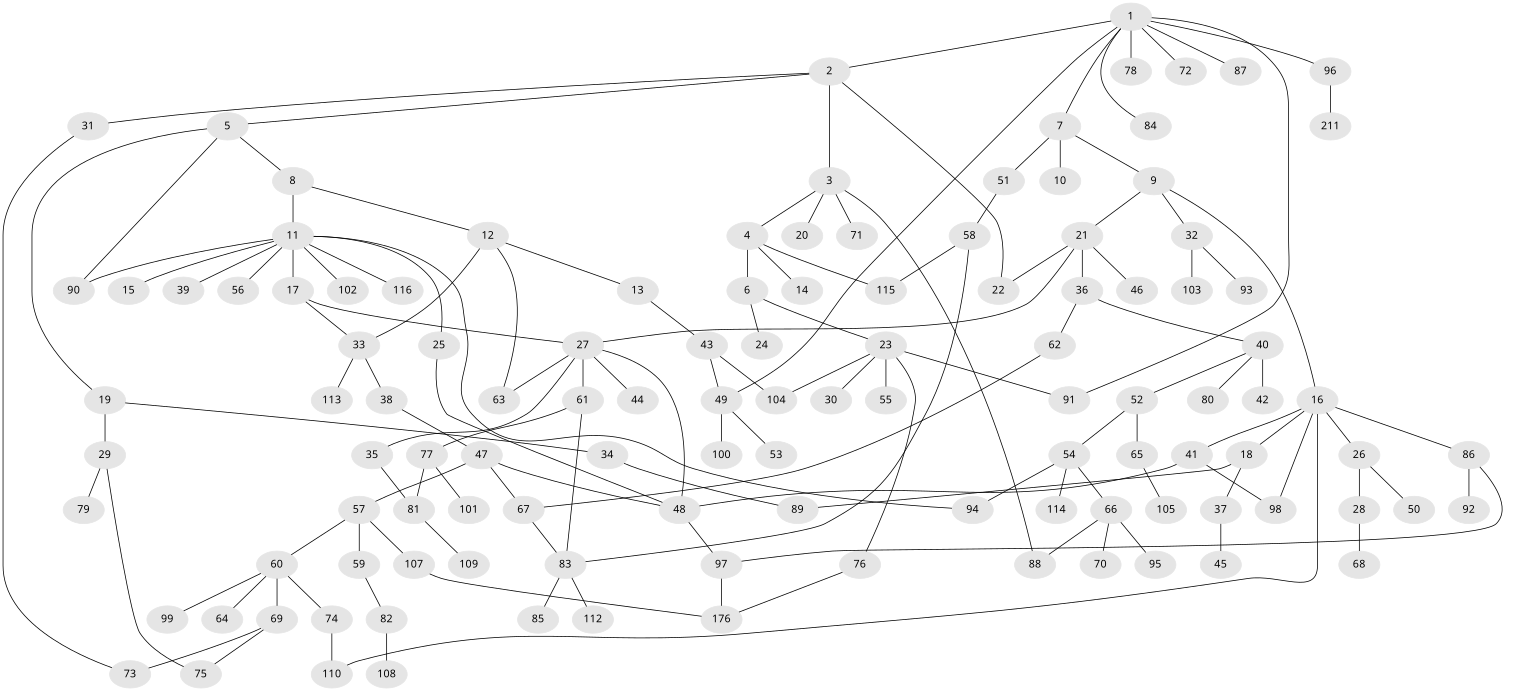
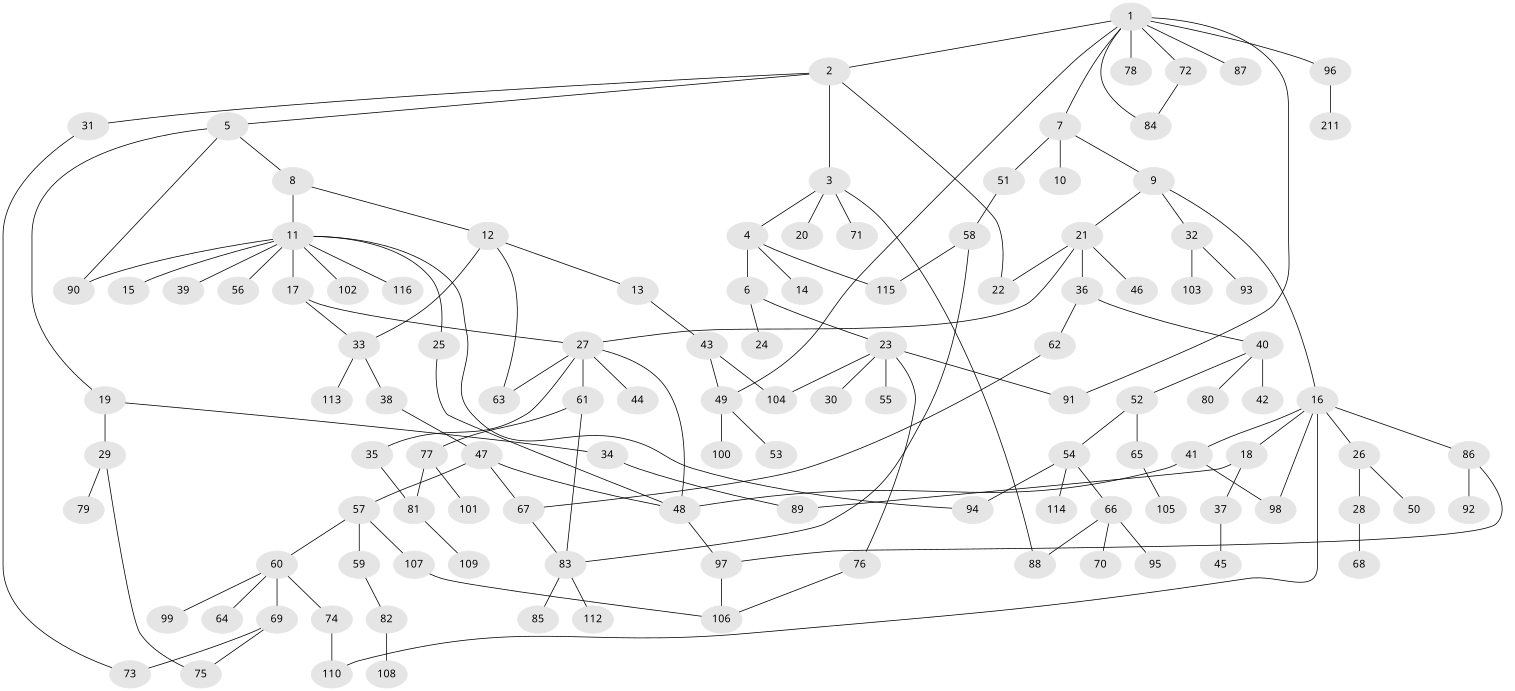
edge "72" -- "84": added
node "176": label "176" -> "106"
